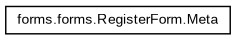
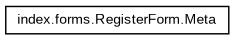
node "forms.forms.RegisterForm.Meta": label "forms.forms.RegisterForm.Meta" -> "index.forms.RegisterForm.Meta"
